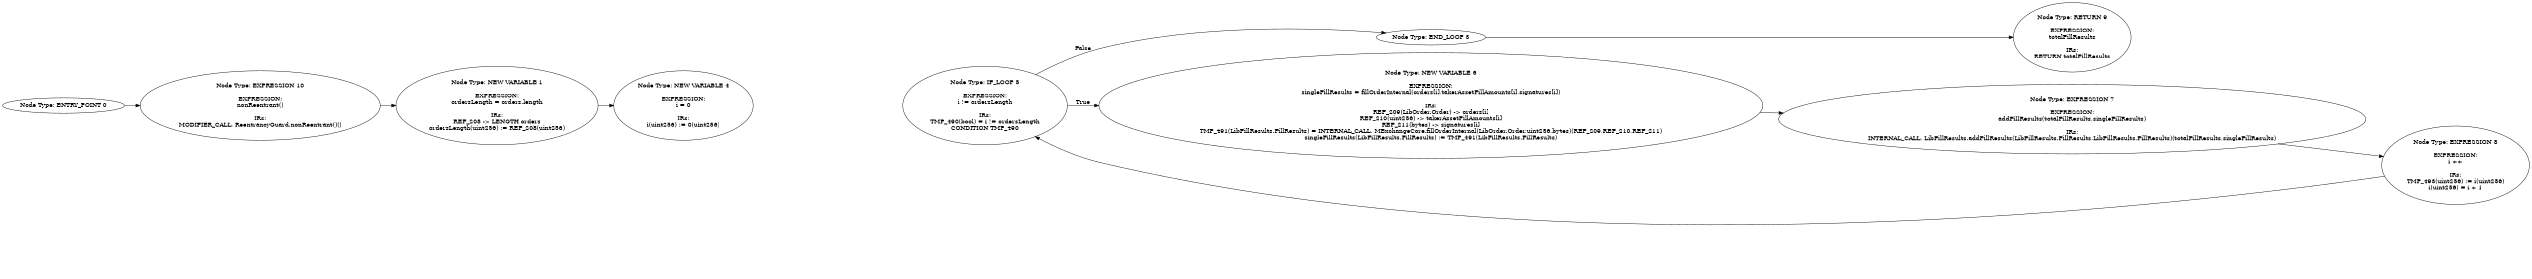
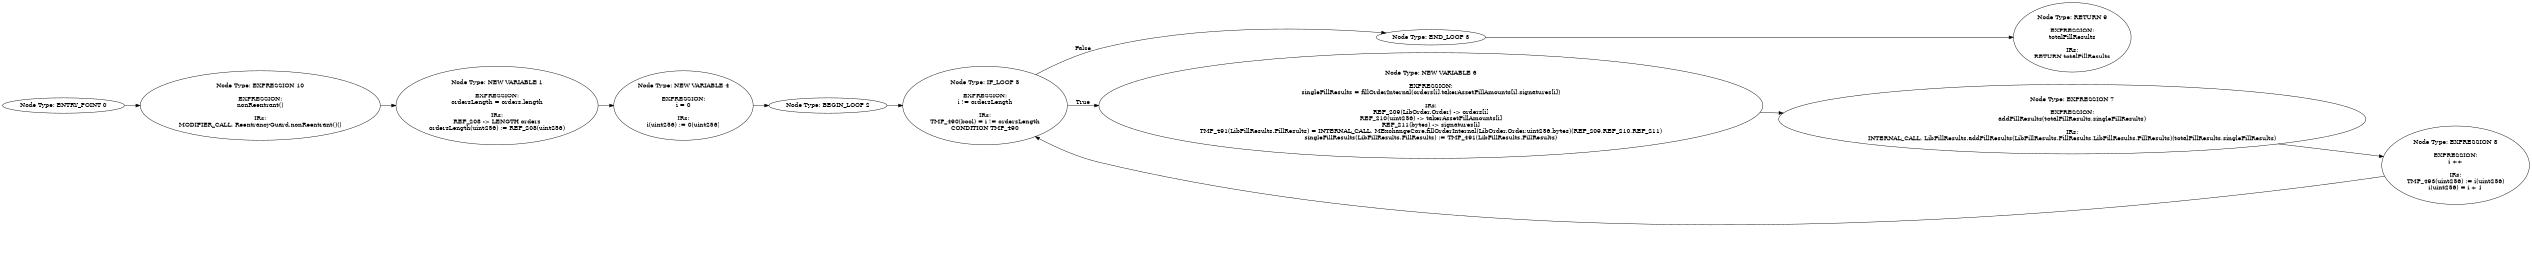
node "Node Type: BEGIN_LOOP 2": added
